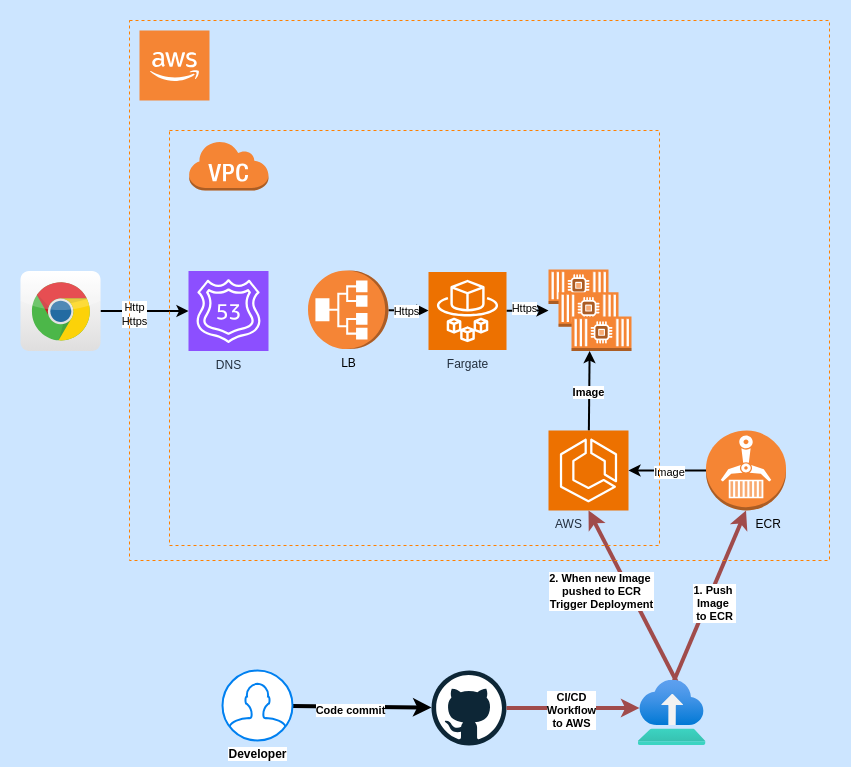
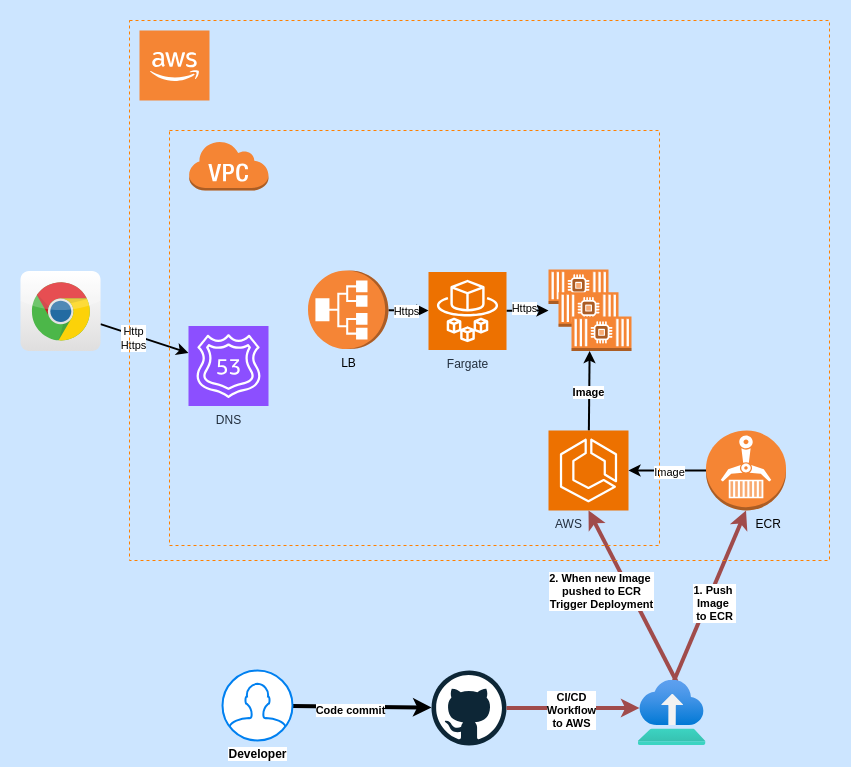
node "DNS": moved (229, 311) -> (229, 366)
